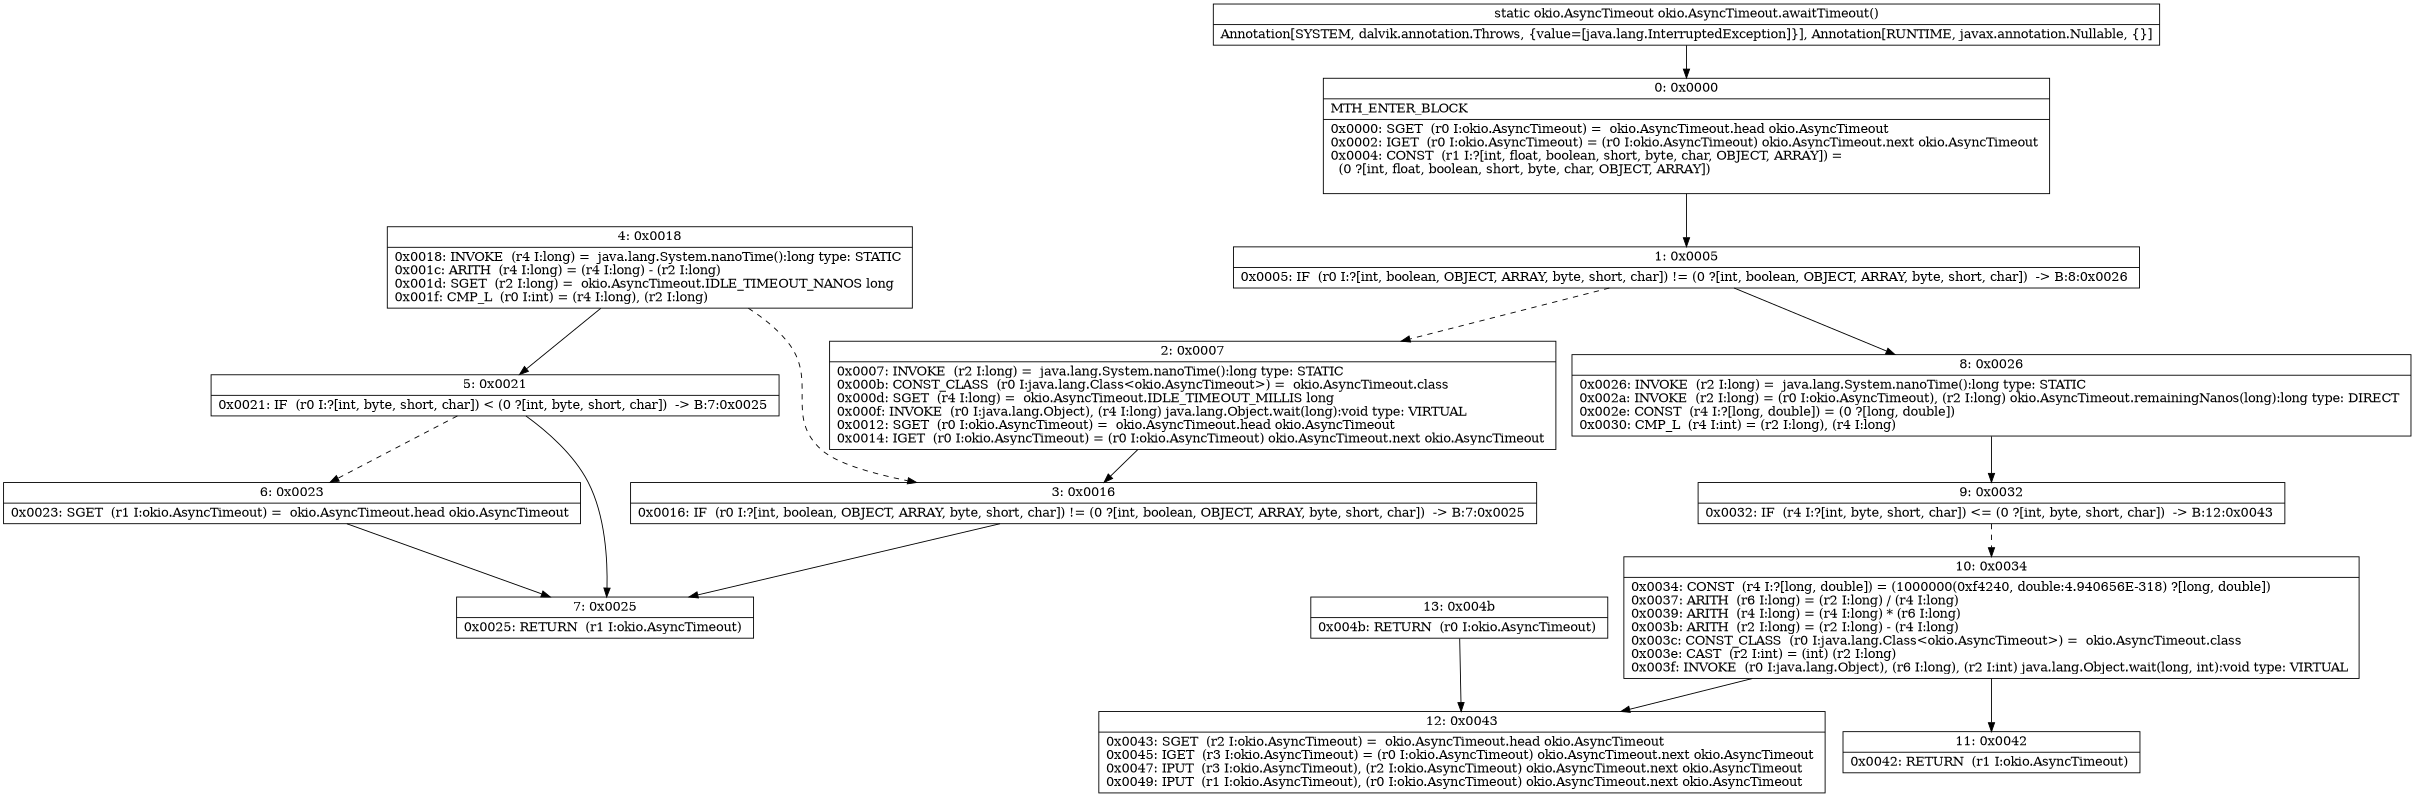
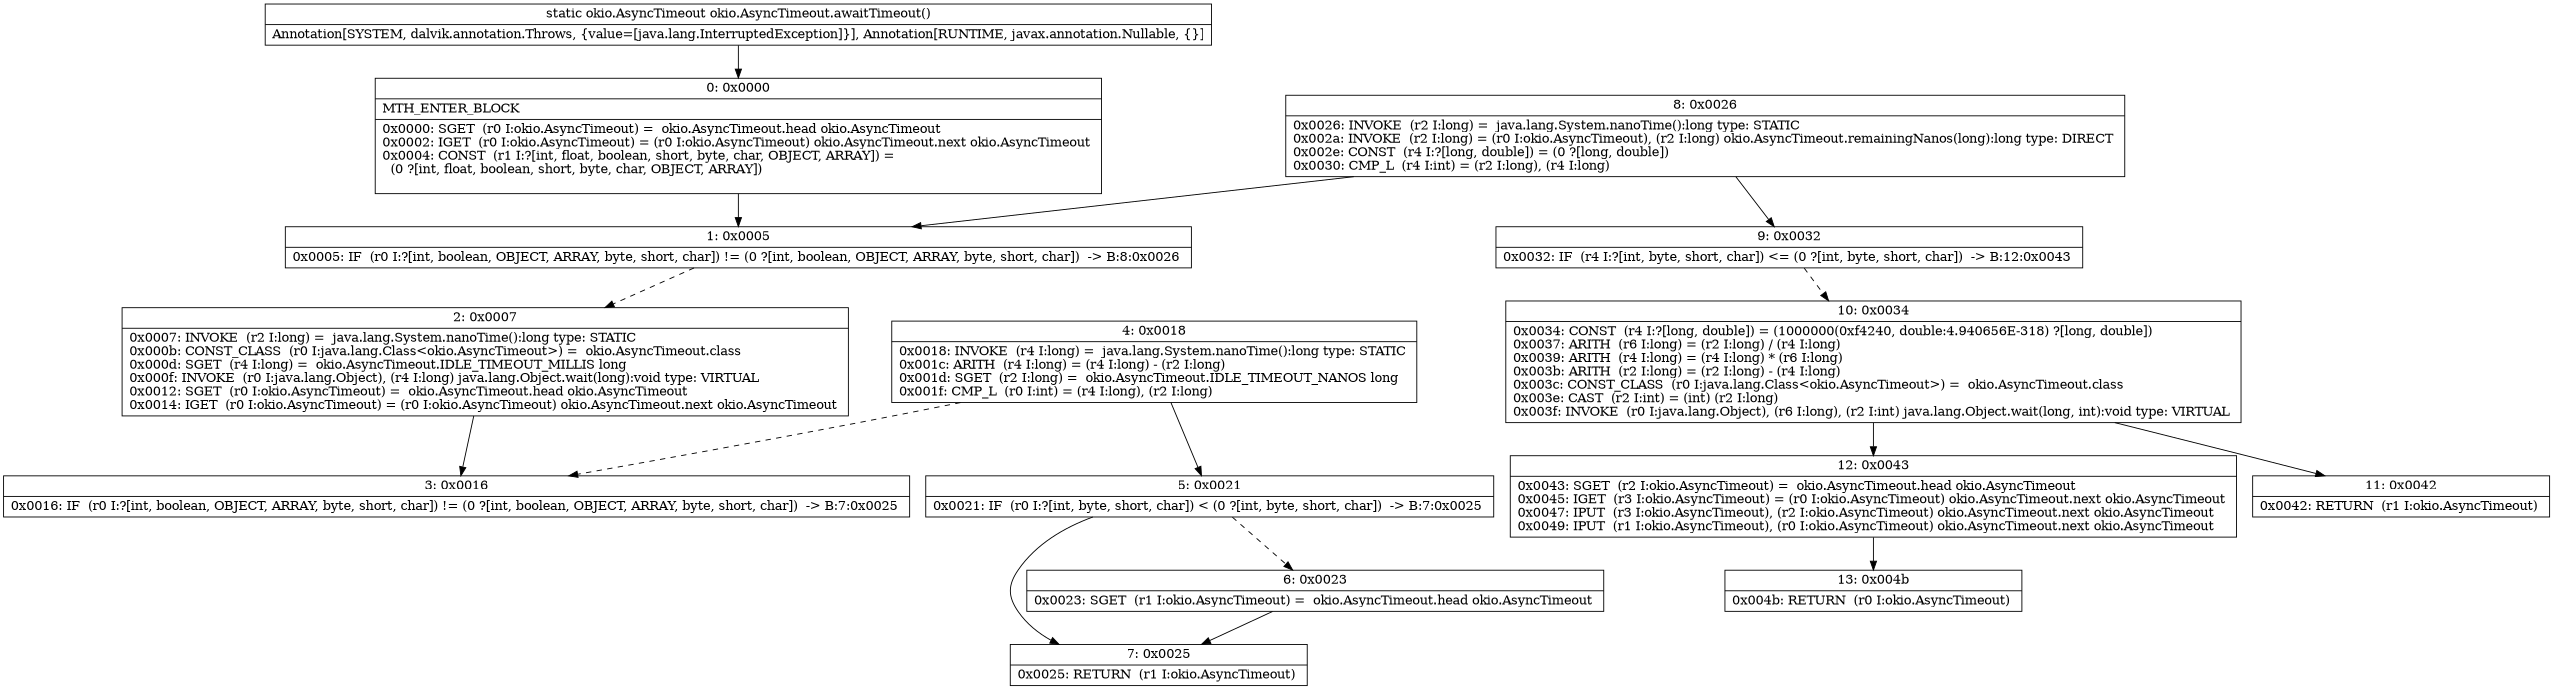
edge "1: 0x0005" -> "8: 0x0026": reversed
edge "3: 0x0016" -> "7: 0x0025": removed
edge "13: 0x004b" -> "12: 0x0043": reversed
